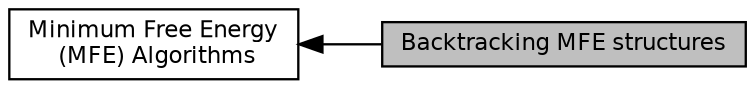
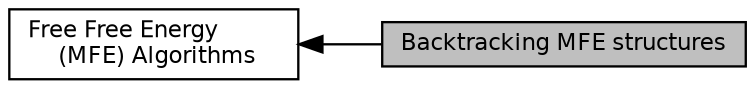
node "Minimum Free Energy (MFE) Algorithms": label "Minimum Free Energy (MFE) Algorithms" -> "Free Free Energy (MFE) Algorithms"
